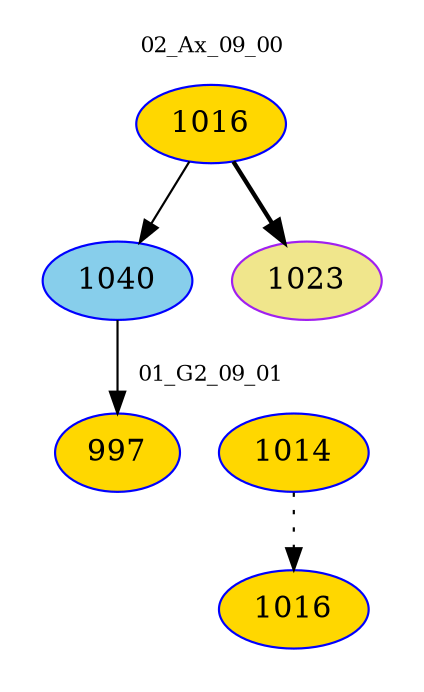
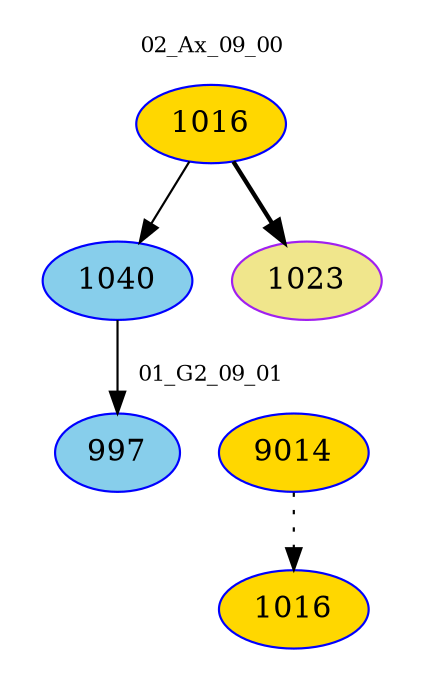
node "997": fillcolor gold -> skyblue
node "1014": label "1014" -> "9014"
